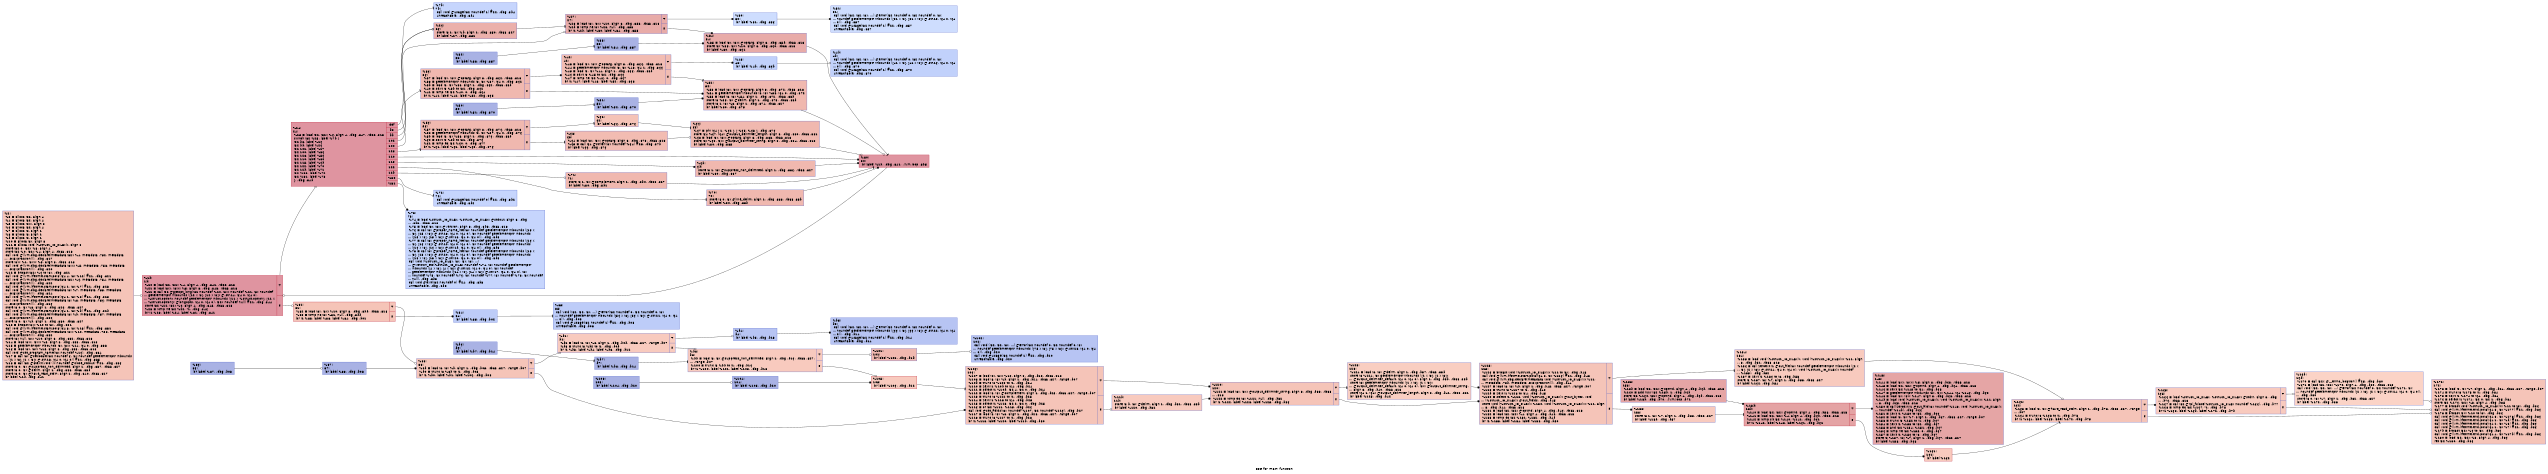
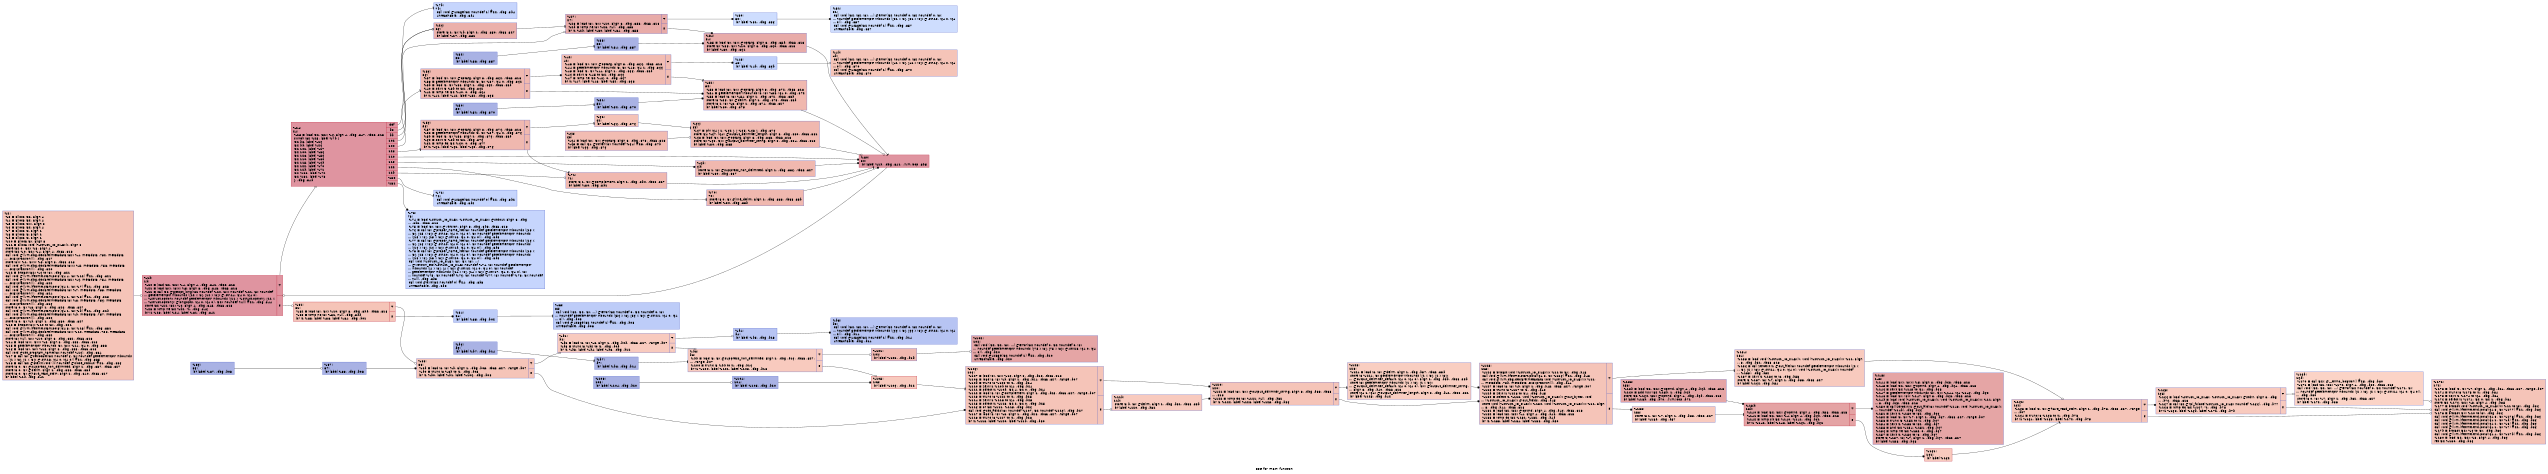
node "%49:": fillcolor #7396f570 -> #e97a5f70
edge "%56:" -> "%63:": now "%56:" -> "%71:"
node "%102:": fillcolor #5b7ae570 -> #c5333470
